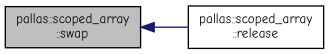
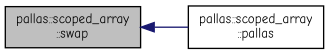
node "pallas::scoped_array ::release": label "pallas::scoped_array ::release" -> "pallas::scoped_array ::pallas"
